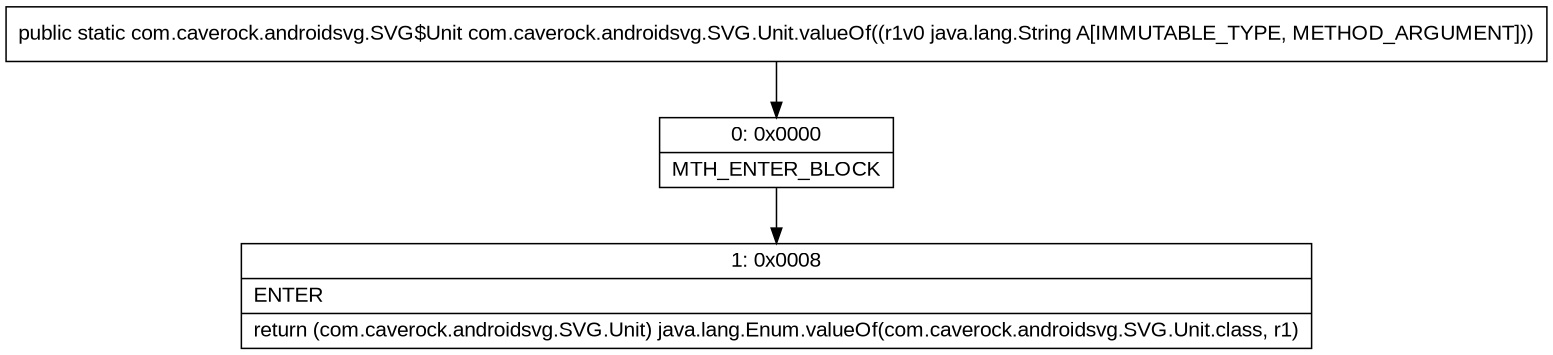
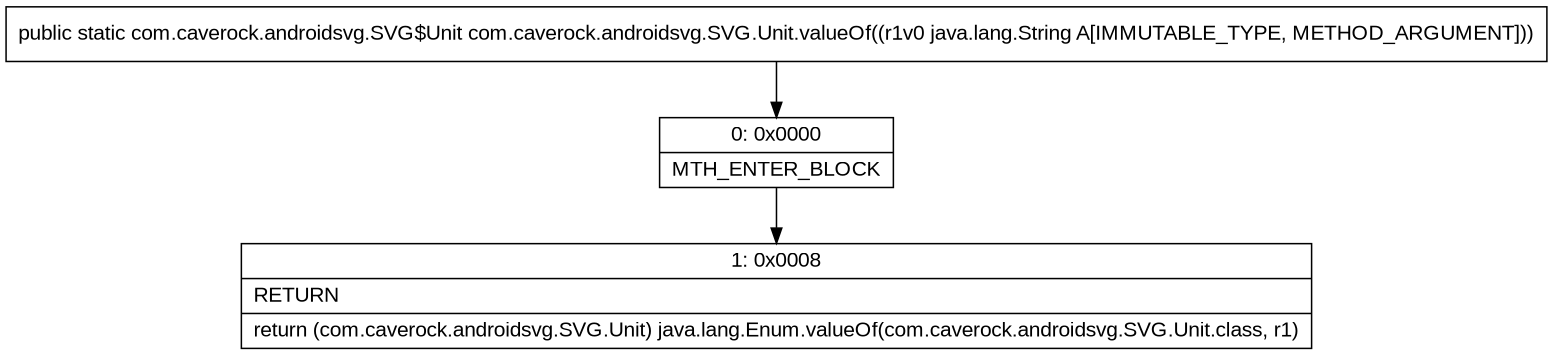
node "1: 0x0008": text "ENTER" -> "RETURN"
